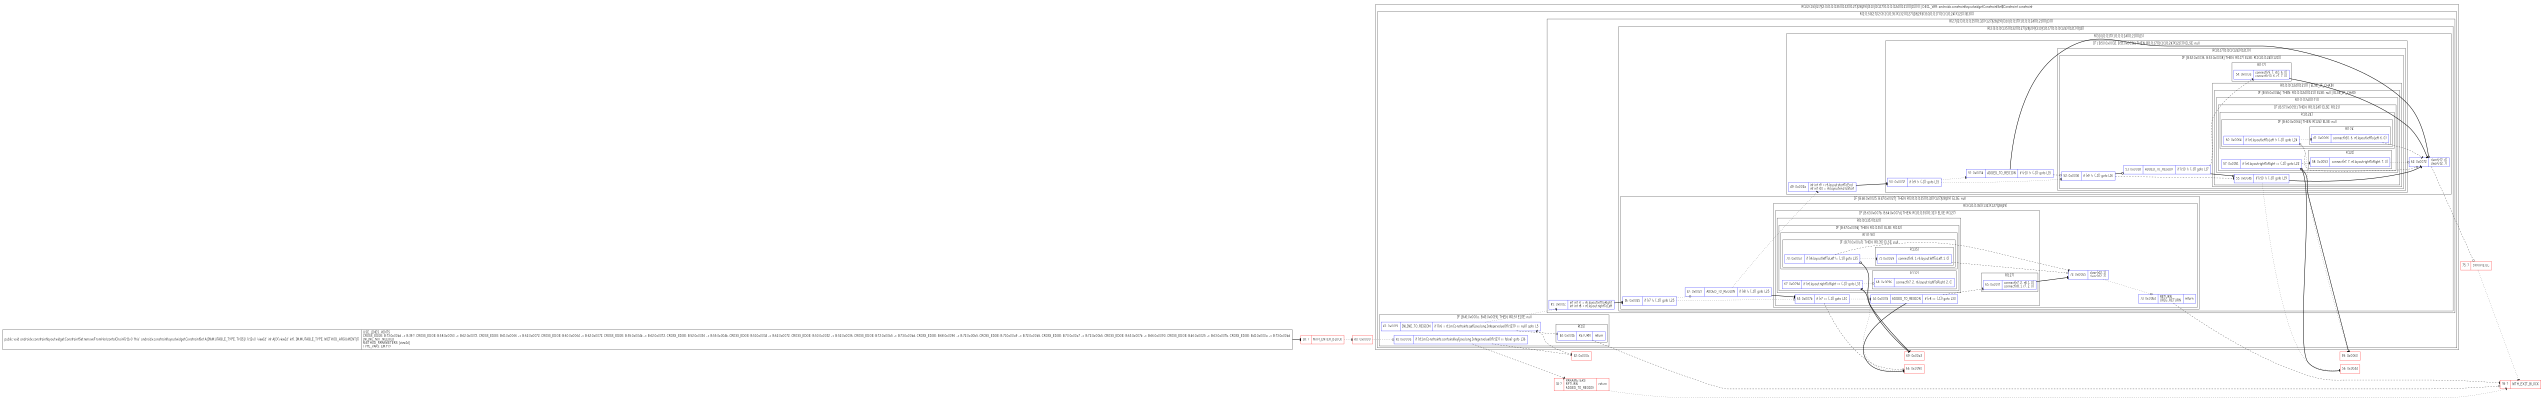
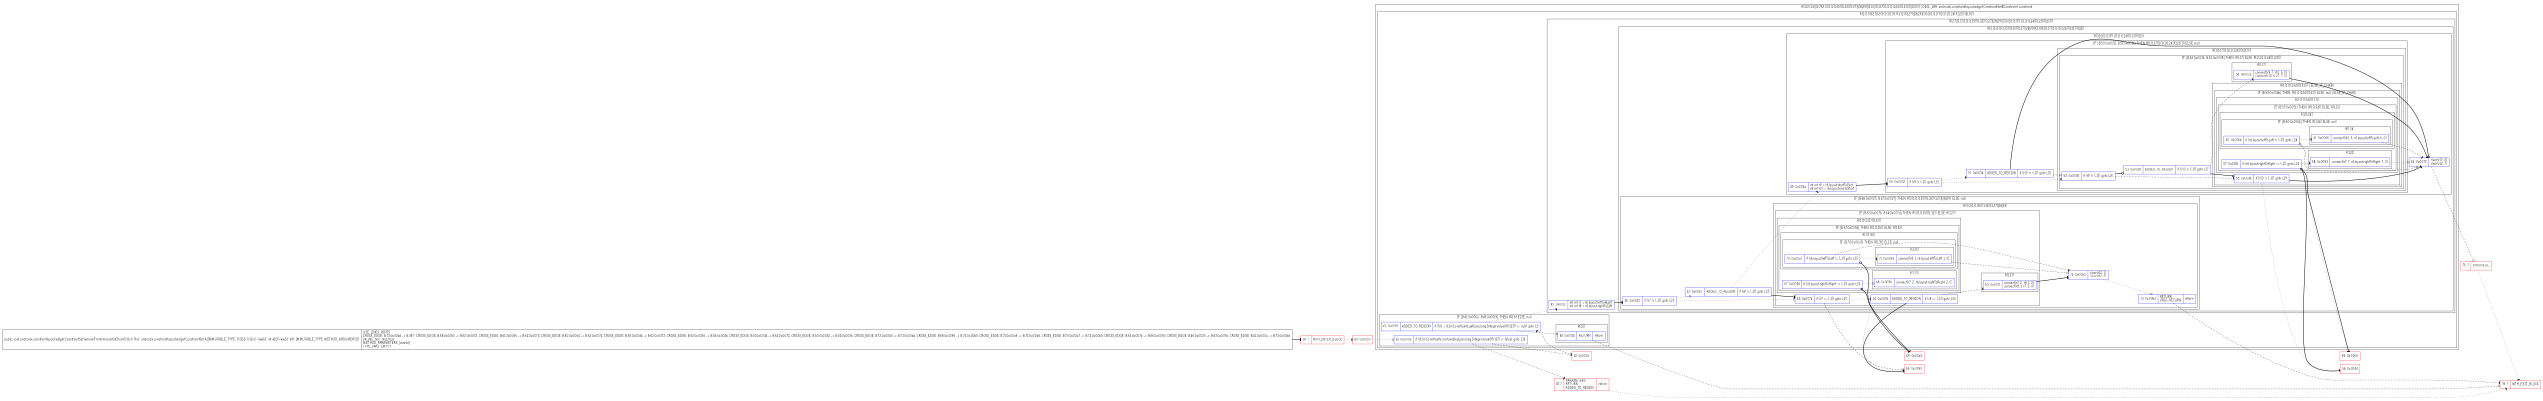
node "43: 0x0019": text "INLINE_TO_REGION" -> "ADDED_TO_REGION"
